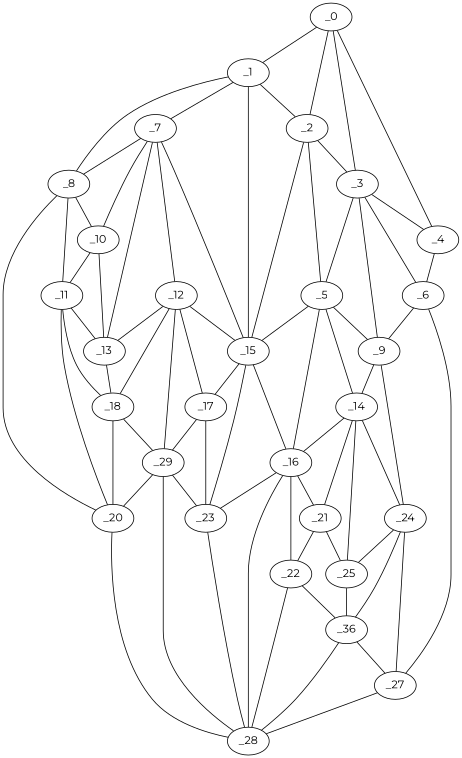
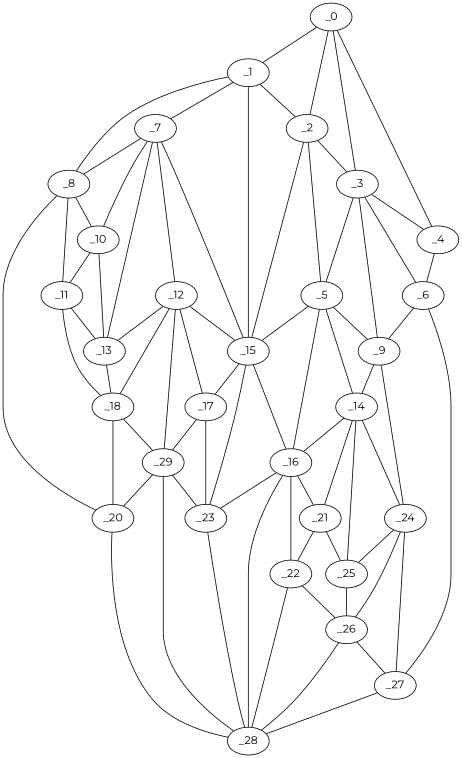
edge "_11" -- "_20": removed
node "_36": label "_36" -> "_26"
